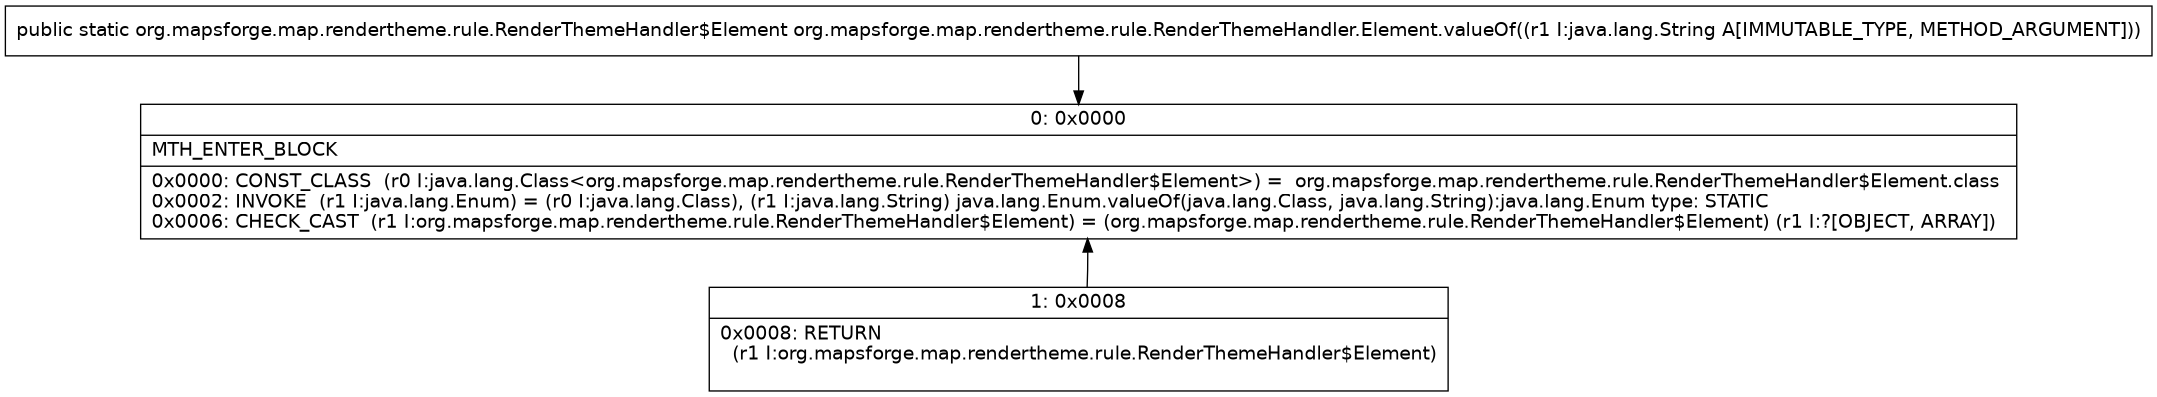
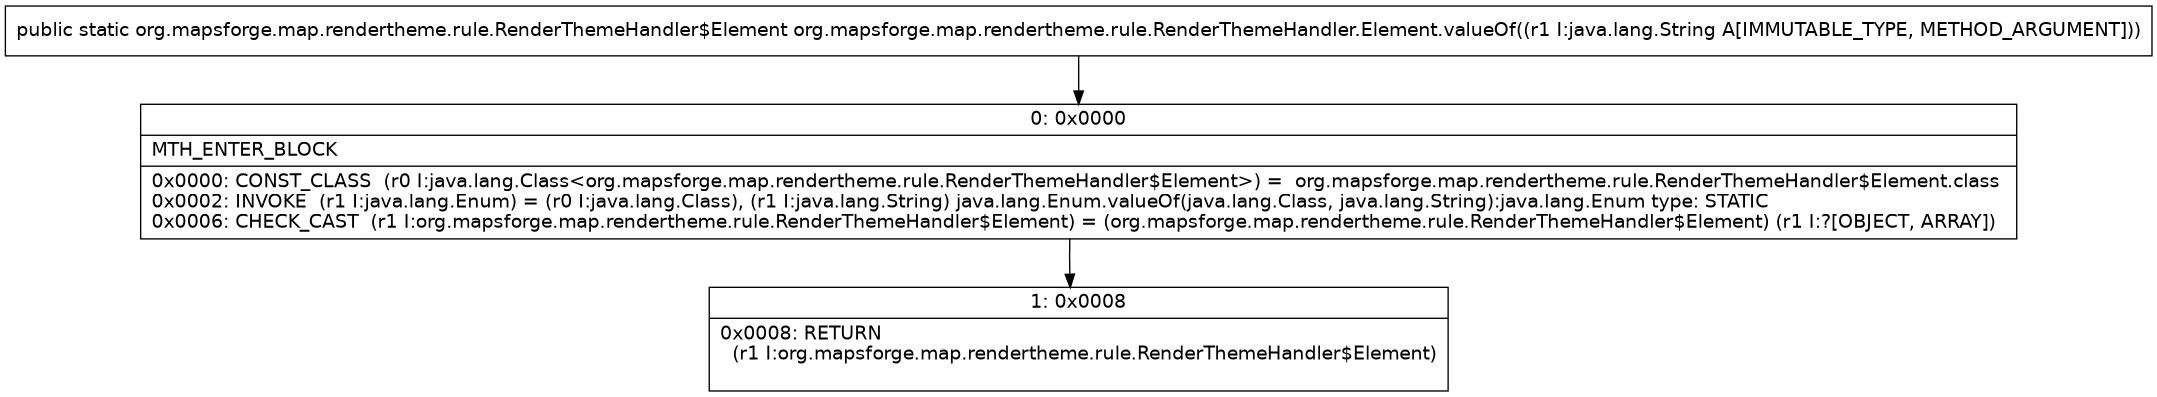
edge "1: 0x0008" -> "0: 0x0000": reversed
